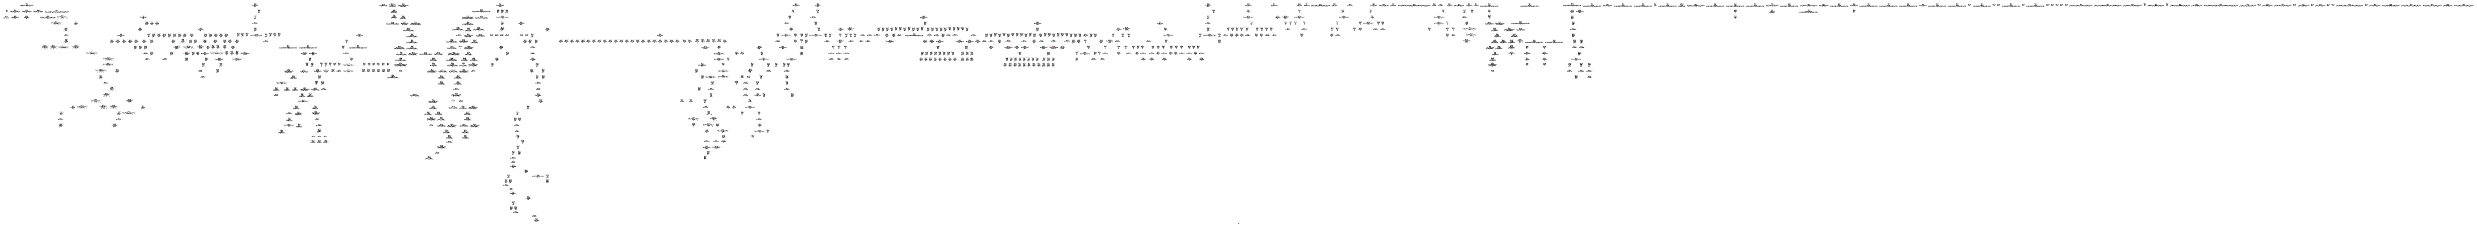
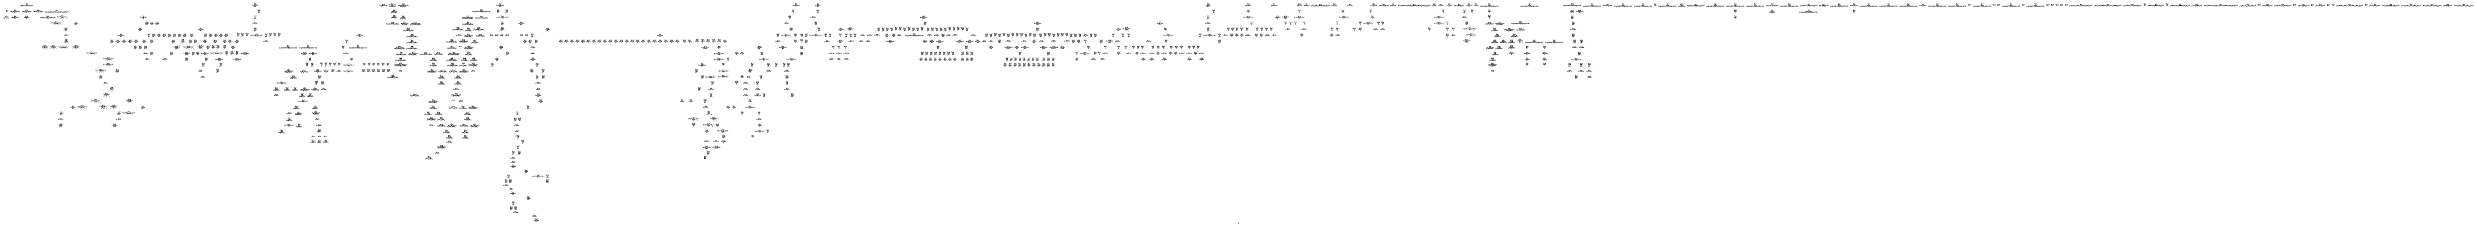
node "NodeID: 581": removed
